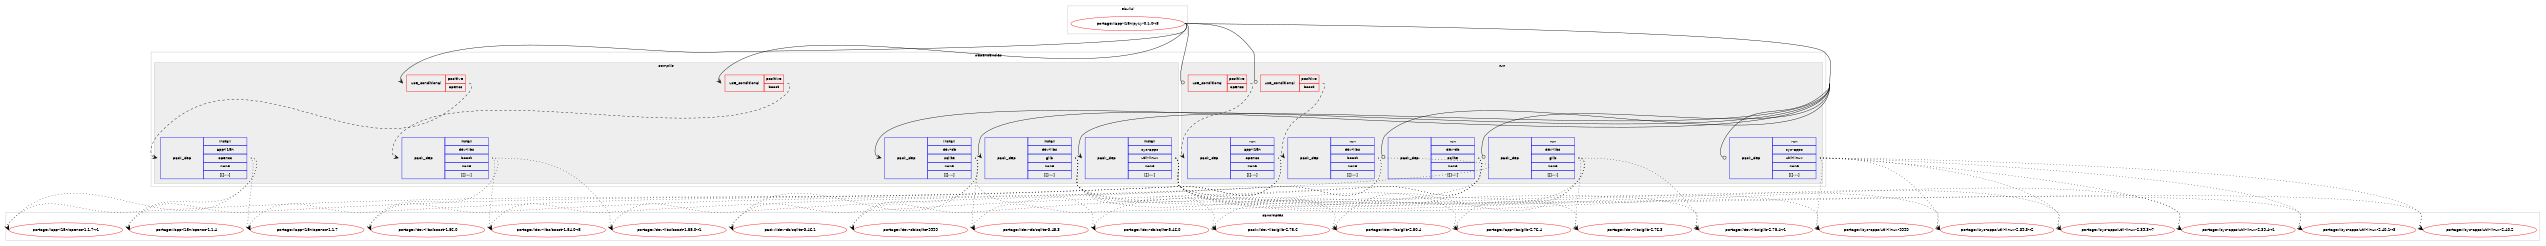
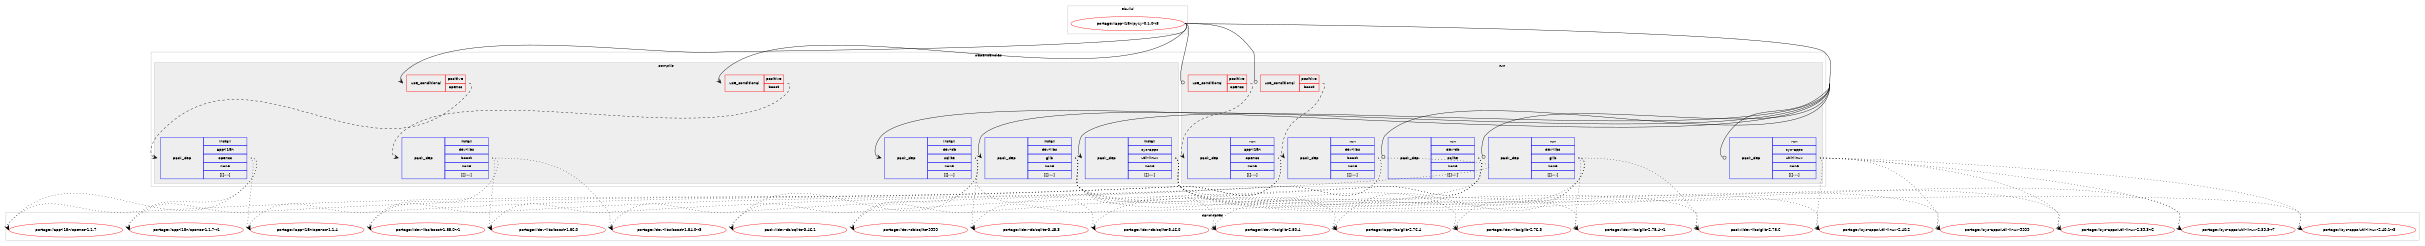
node "portage://sys-apps/util-linux-2.39.4-r1": removed
